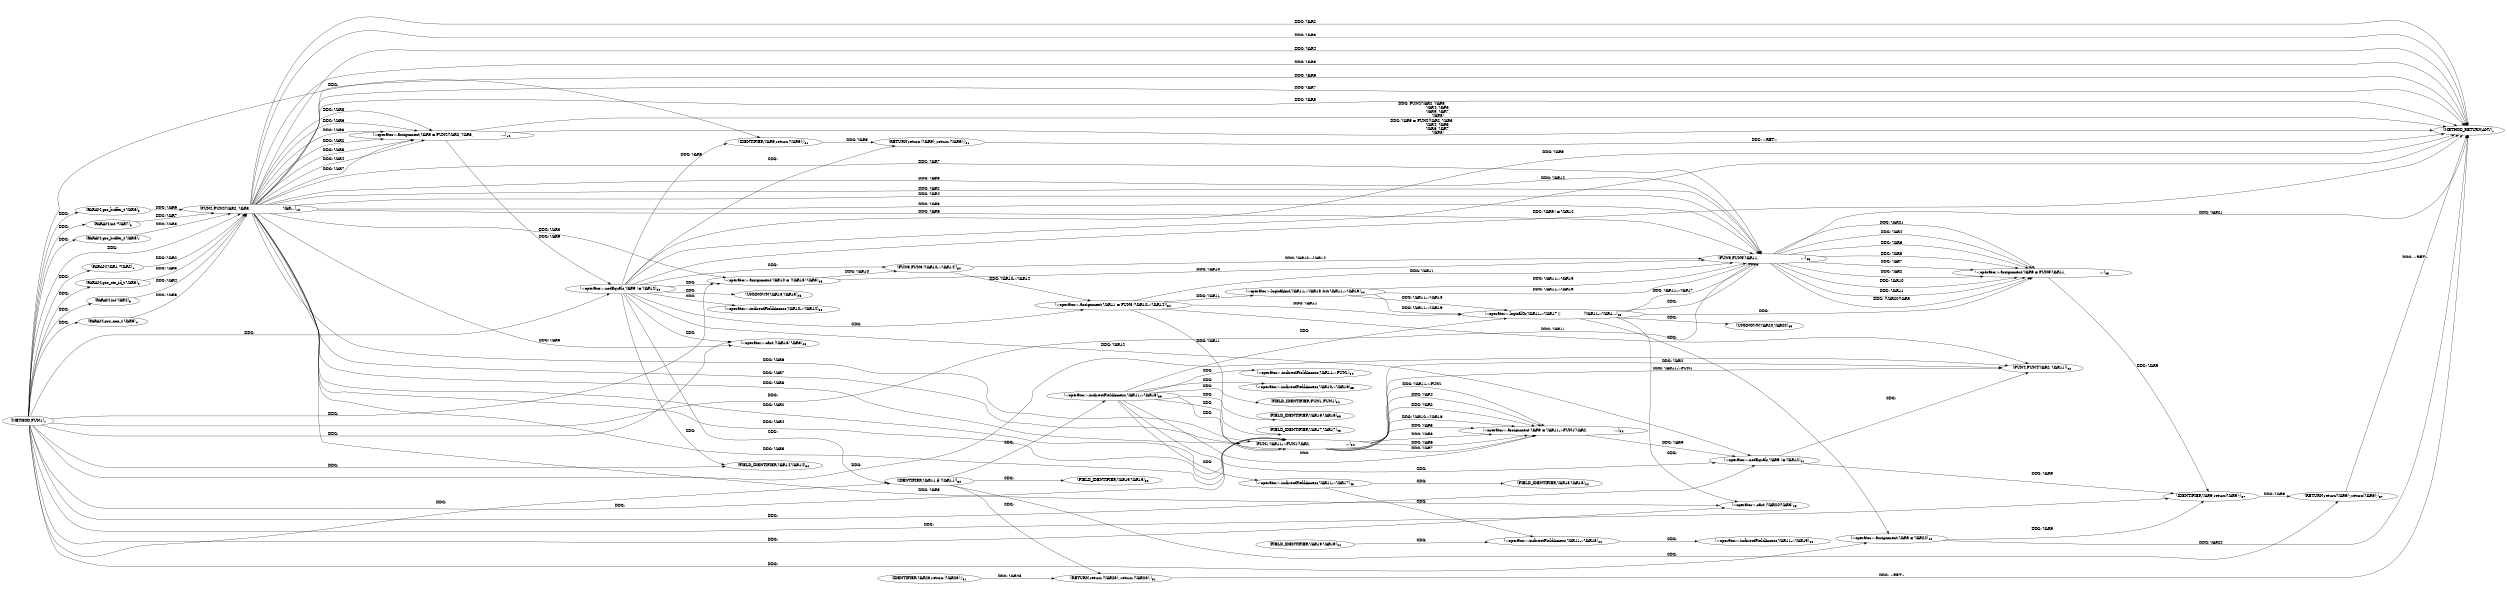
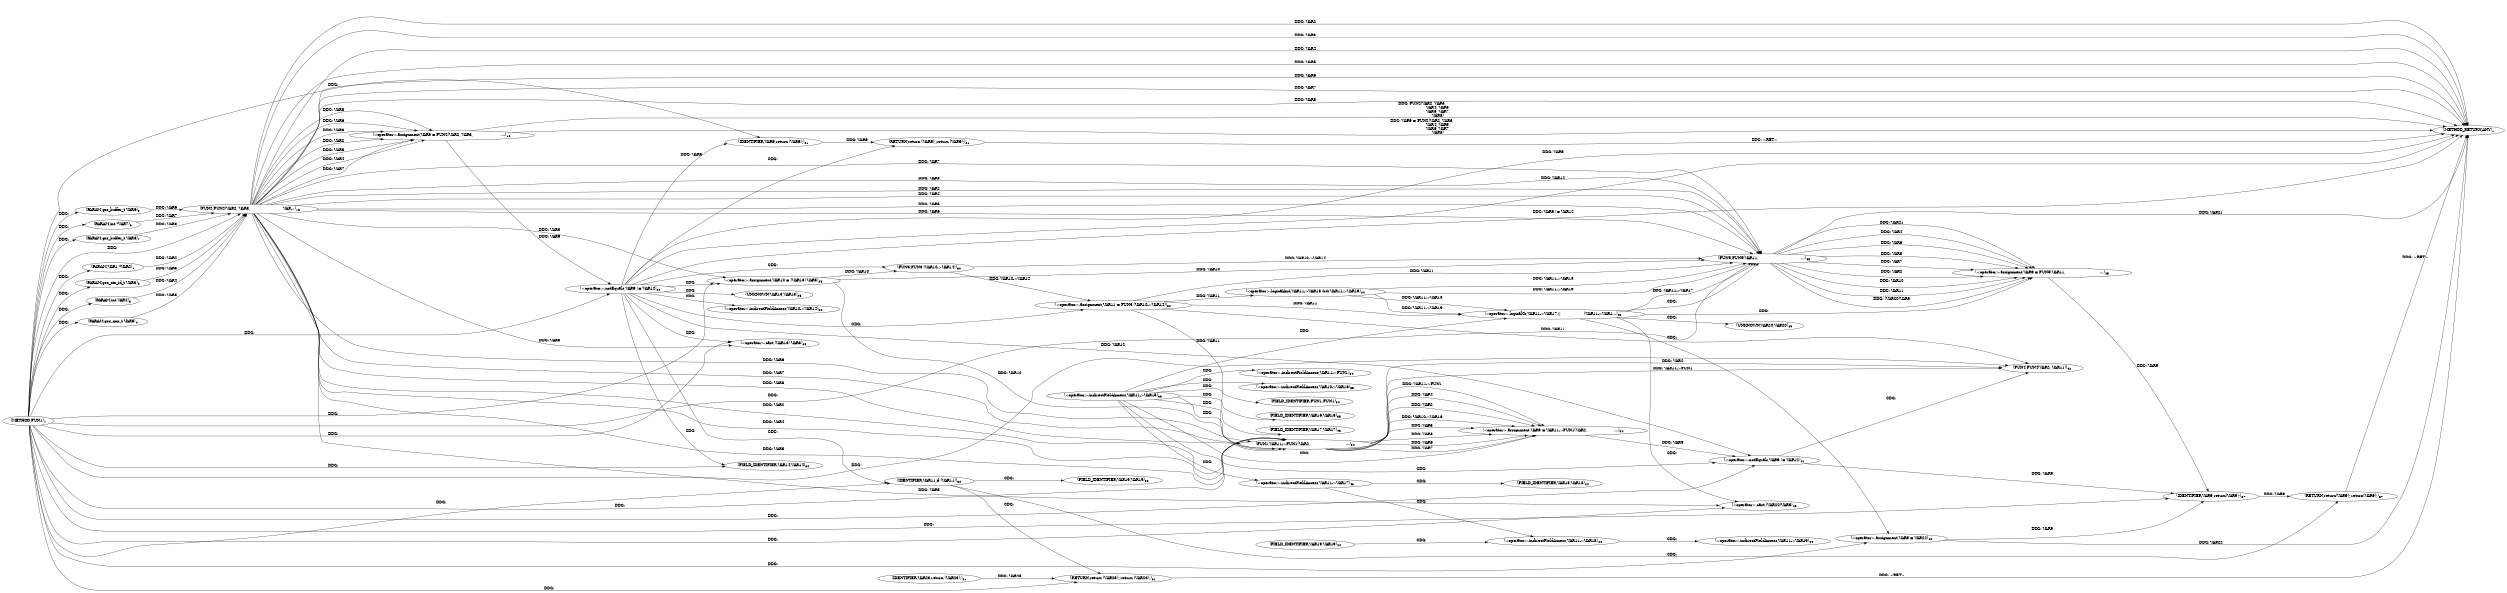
edge "(<operator>.assignment,VAR10 = (VAR13) VAR3)" -> "(FUN1,VAR11->FUN1(VAR2,                              ...)": added, label "DDG: VAR10"
edge "(IDENTIFIER,VAR11,if (VAR11))" -> "(<operator>.indirectFieldAccess,VAR11->VAR15)": removed, label "CDG:"
edge "(METHOD,FUN1)" -> "(RETURN,return (VAR23);,return (VAR23);)": added, label "DDG:"
